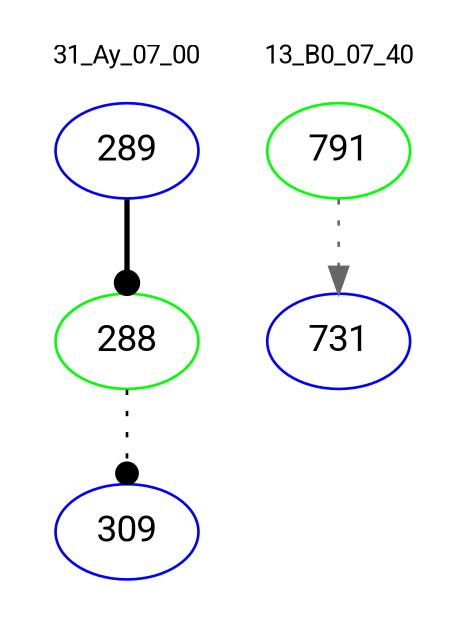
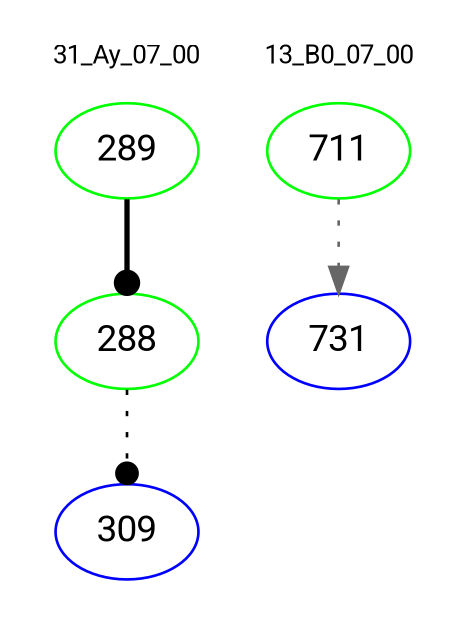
cluster "13_B0_07_40": label "13_B0_07_40" -> "13_B0_07_00"
node "289": color blue -> green
node "791": label "791" -> "711"
